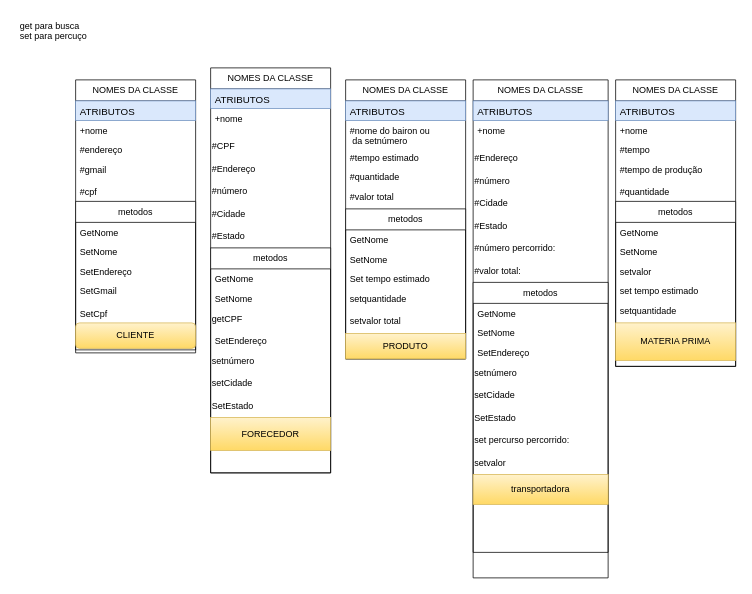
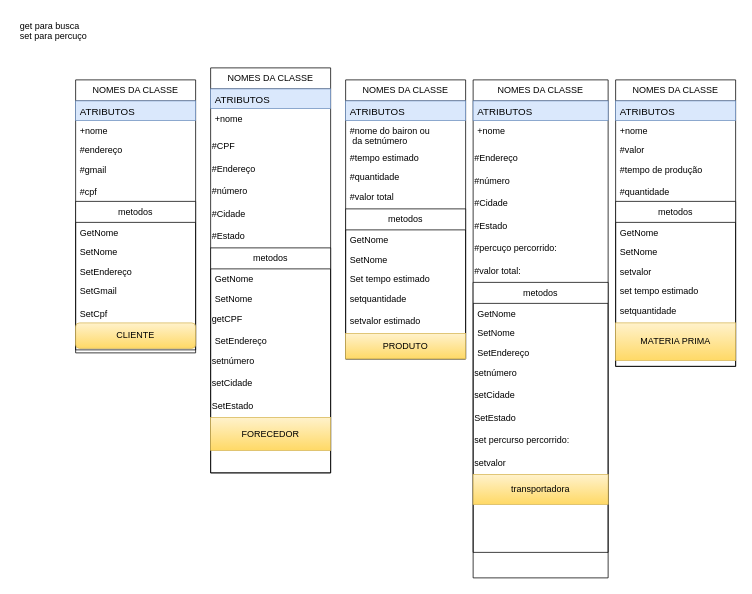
node "#tempo": label "#tempo" -> "#valor"
node "#número percorrido:": label "#número percorrido:" -> "#percuço percorrido:"
node "setvalor total": label "setvalor total" -> "setvalor estimado"
